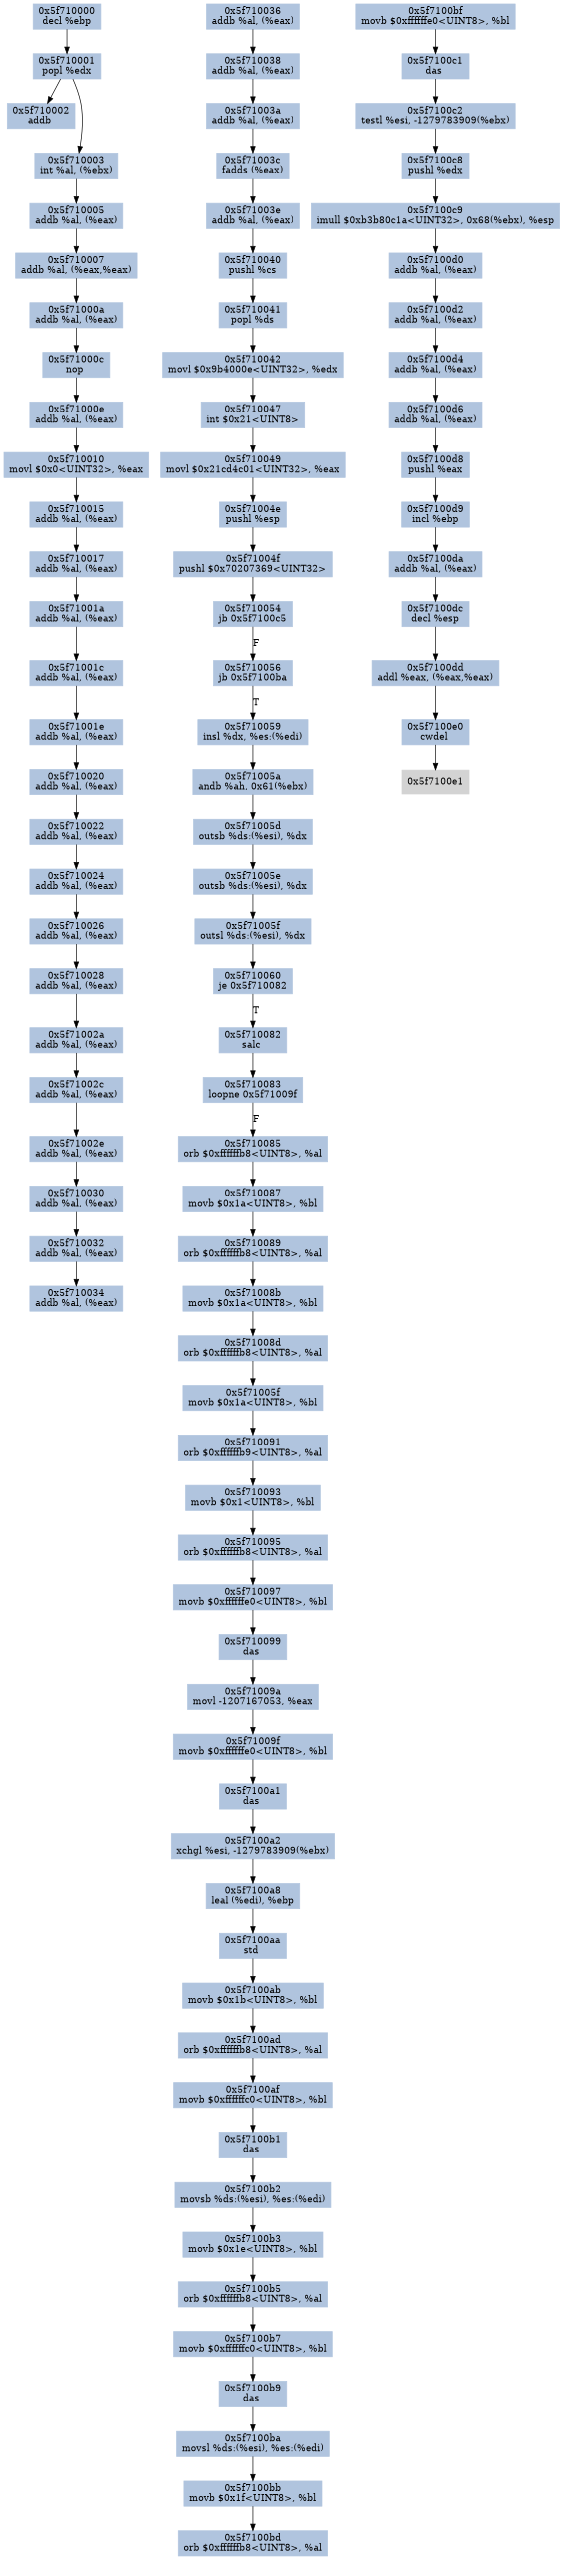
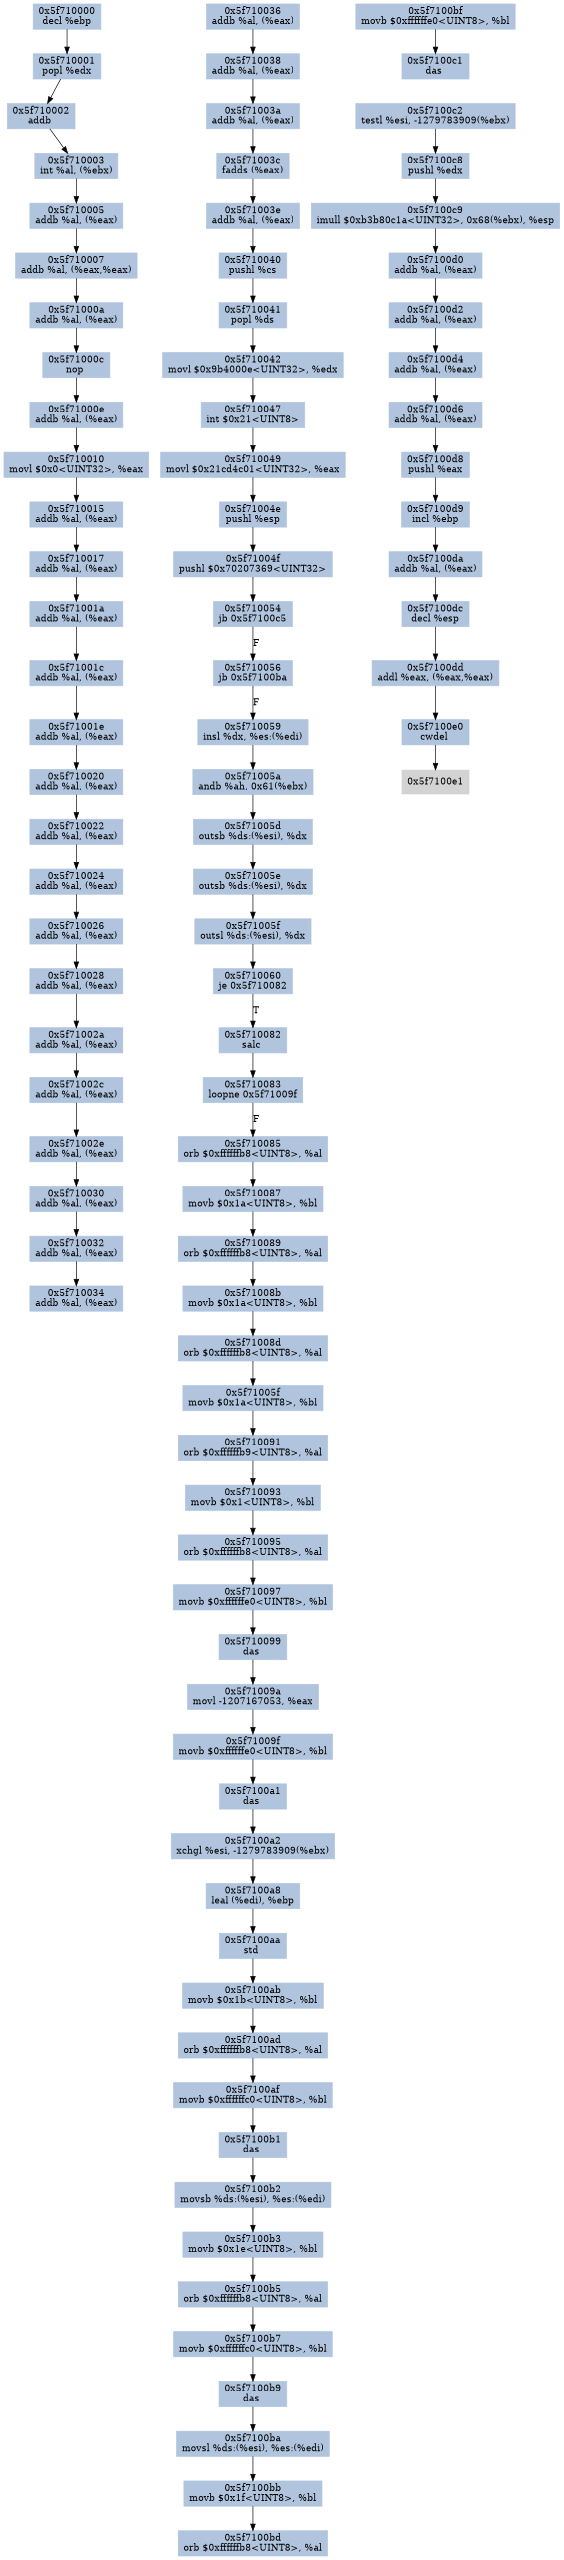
edge "0x5f7100c1 das" -> "0x5f7100c2 testl %esi, -1279783909(%ebx)": removed
edge "0x5f710001 popl %edx" -> "0x5f710003 int %al, (%ebx)": now "0x5f710002 addb" -> "0x5f710003 int %al, (%ebx)"
edge "0x5f710056 jb 0x5f7100ba" -> "0x5f710059 insl %dx, %es:(%edi)": label "T" -> "F"
